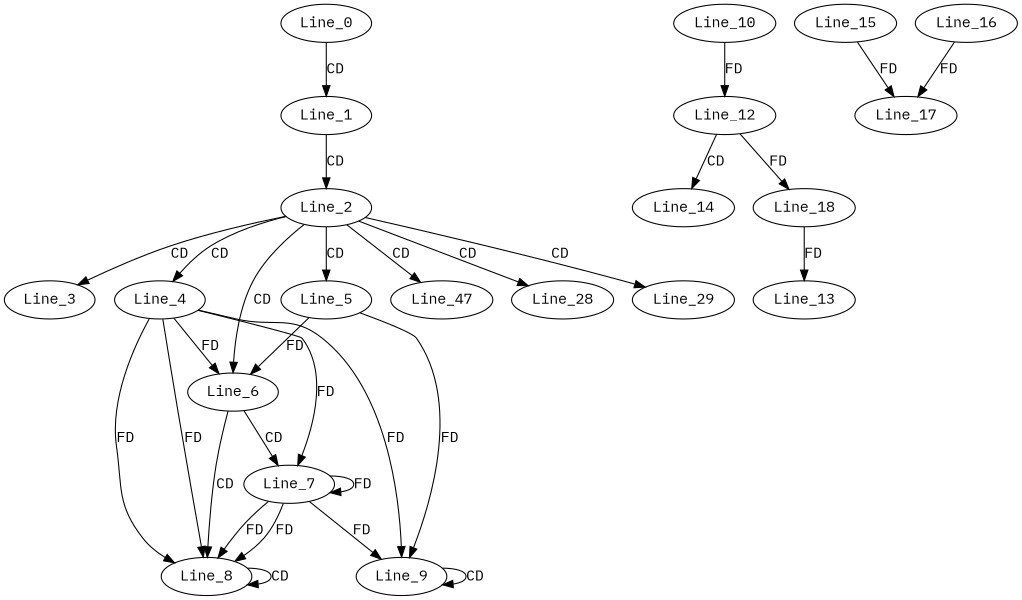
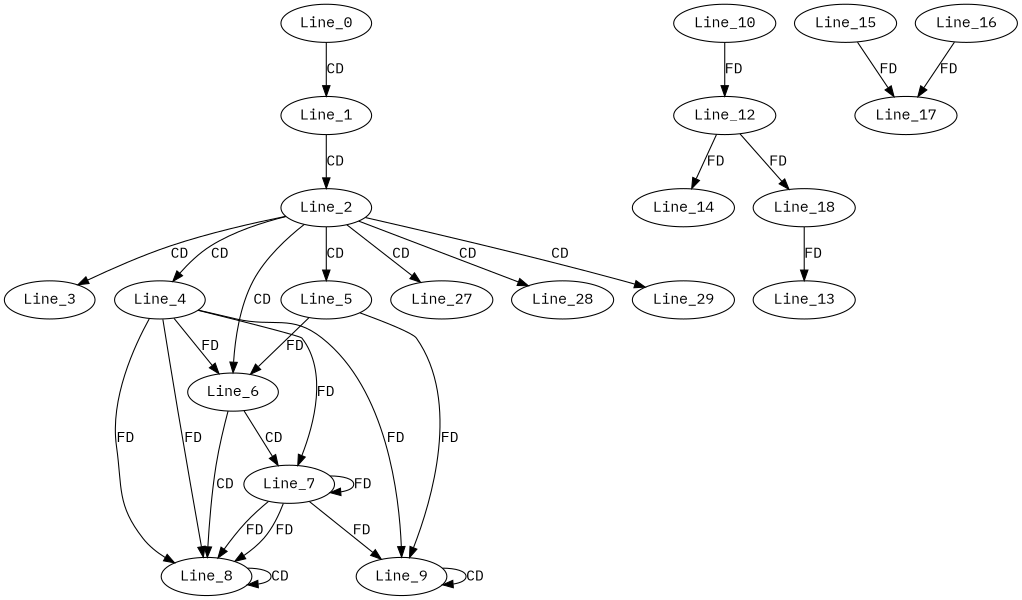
edge "Line_12" -> "Line_14": label "CD" -> "FD"
node "Line_47": label "Line_47" -> "Line_27"
